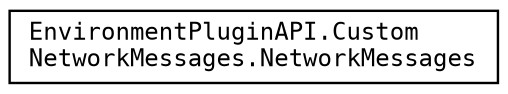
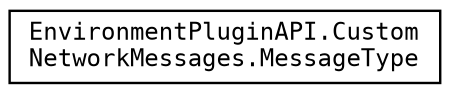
node "EnvironmentPluginAPI.Custom NetworkMessages.NetworkMessages": label "EnvironmentPluginAPI.Custom NetworkMessages.NetworkMessages" -> "EnvironmentPluginAPI.Custom NetworkMessages.MessageType"
